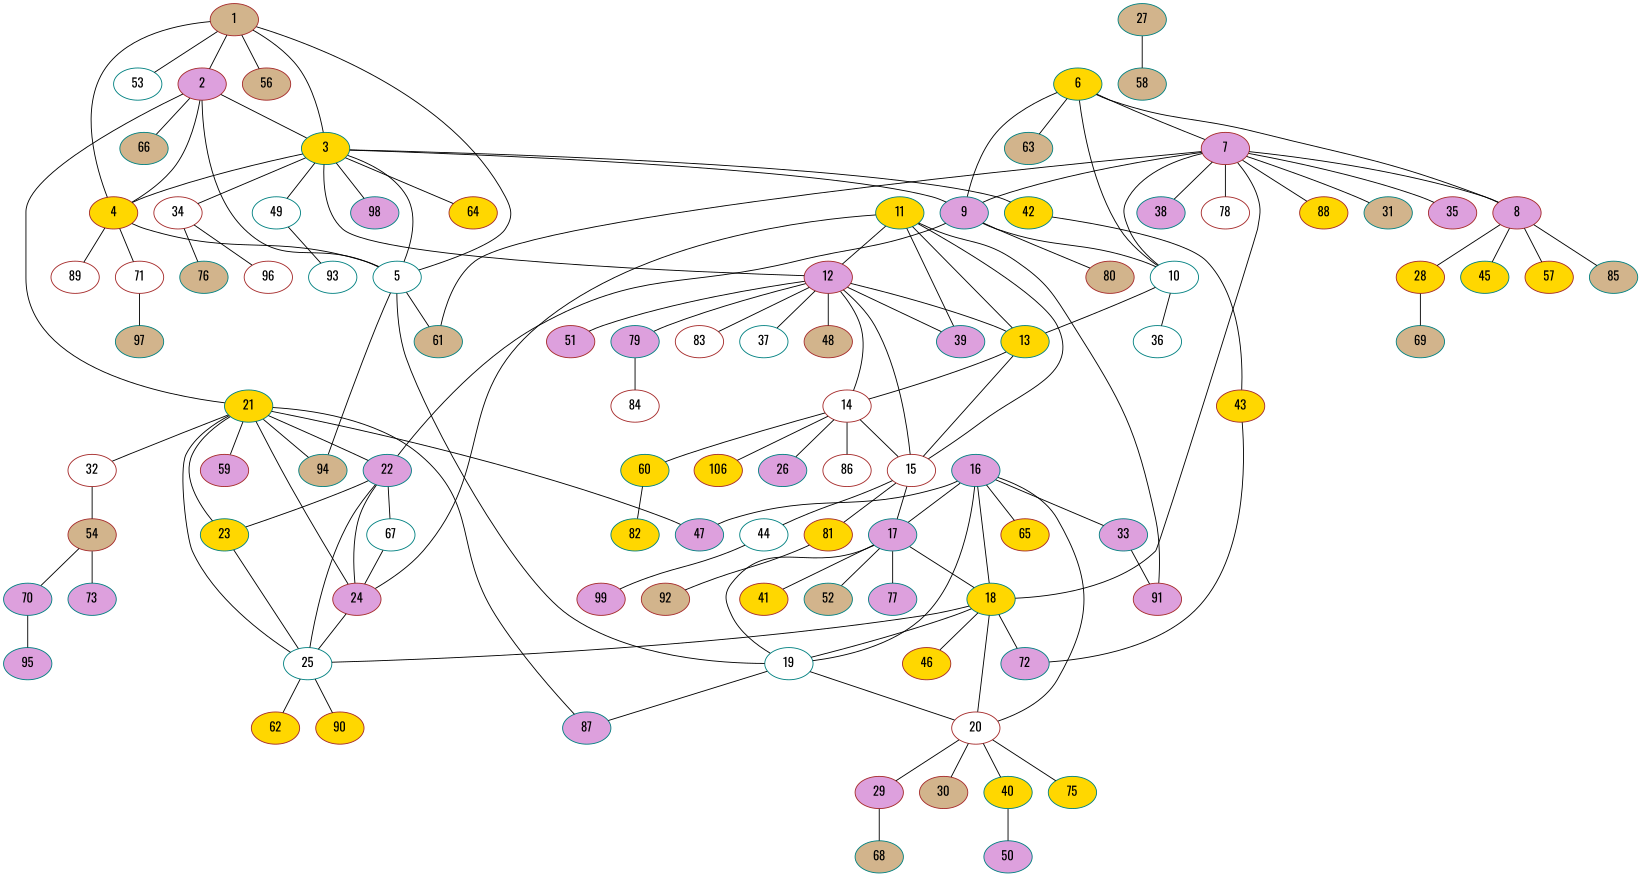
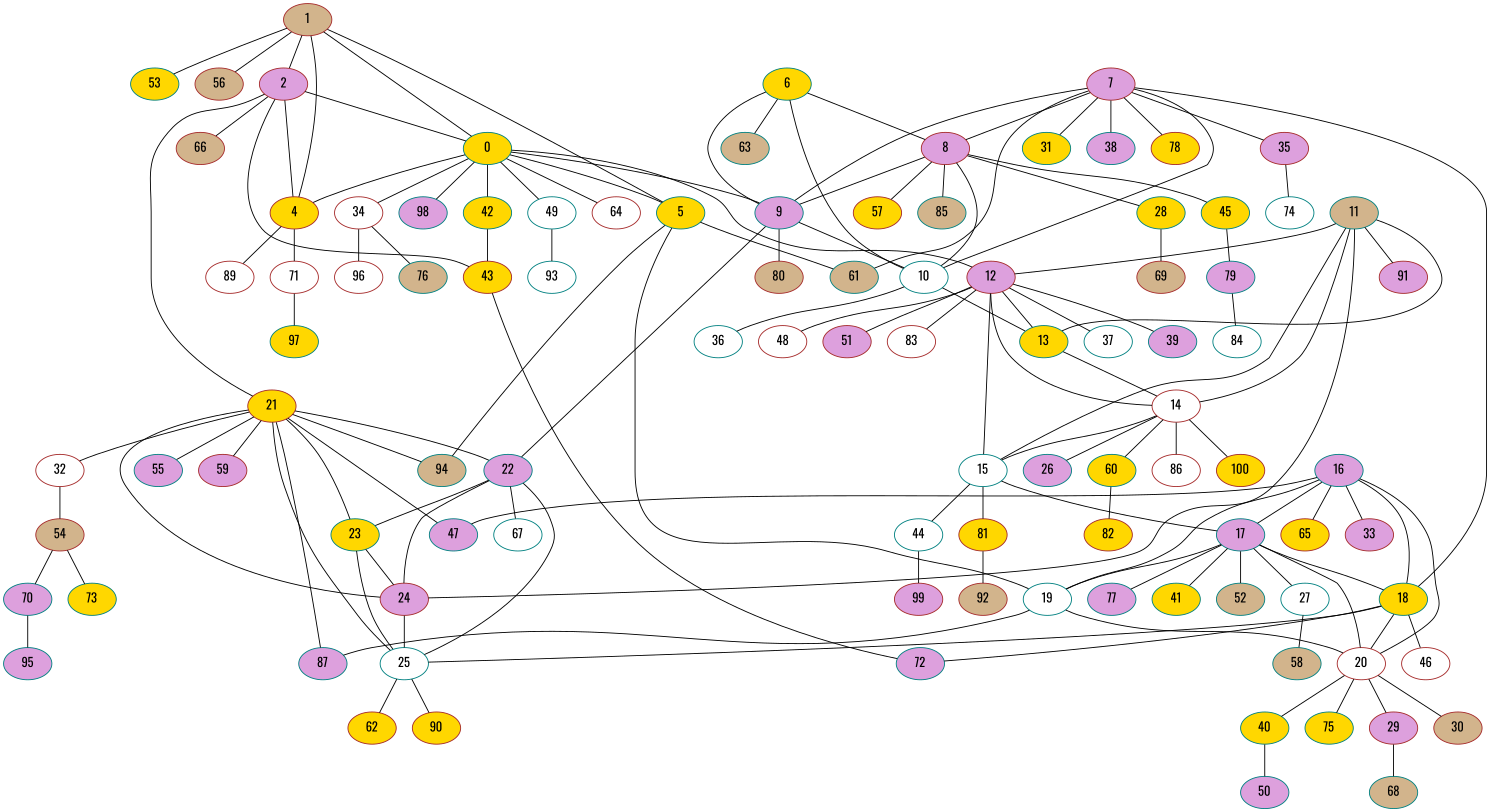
node "27": fillcolor tan -> white
node "53": fillcolor white -> gold
edge "6" -- "7": removed
node "66": color teal -> brown
node "3": label "3" -> "0"
edge "8" -- "9": added
node "64": fillcolor gold -> white
node "11": fillcolor gold -> tan
node "78": fillcolor white -> gold
node "74": added
node "88": removed
node "31": fillcolor tan -> gold
edge "8" -- "10": added
edge "2" -- "5": now "2" -- "43"
edge "4" -- "5": removed
node "5": fillcolor white -> gold
edge "11" -- "39": now "11" -- "14"
node "28": color brown -> teal
edge "12" -- "79": now "45" -- "79"
node "97": fillcolor tan -> gold
node "48": fillcolor tan -> white
node "69": color teal -> brown
node "21": color teal -> brown
node "84": color brown -> teal
edge "13" -- "15": removed
node "55": added
node "106": label "106" -> "100"
node "15": color brown -> teal
node "82": color teal -> brown
node "33": color teal -> brown
edge "67" -- "24": now "23" -- "24"
edge "17" -- "27": added
edge "33" -- "91": removed
edge "17" -- "20": added
node "73": fillcolor plum -> gold
node "41": color brown -> teal
edge "18" -- "19": removed
node "46": fillcolor gold -> white
